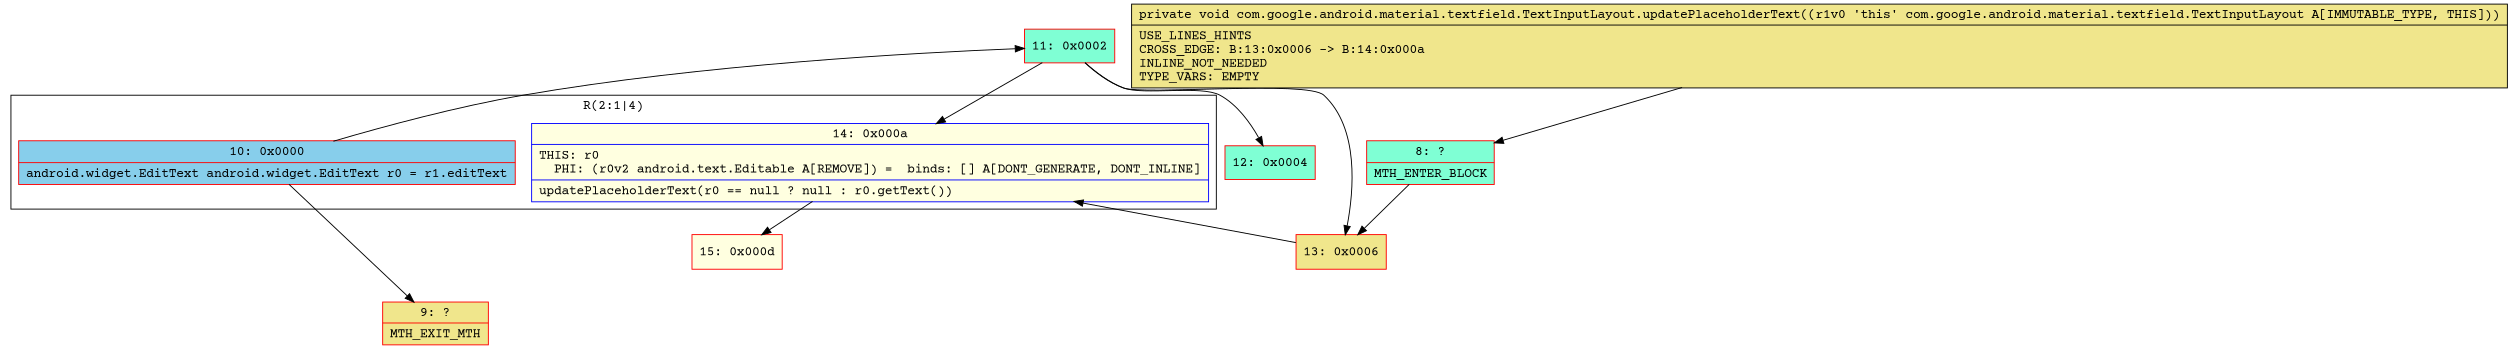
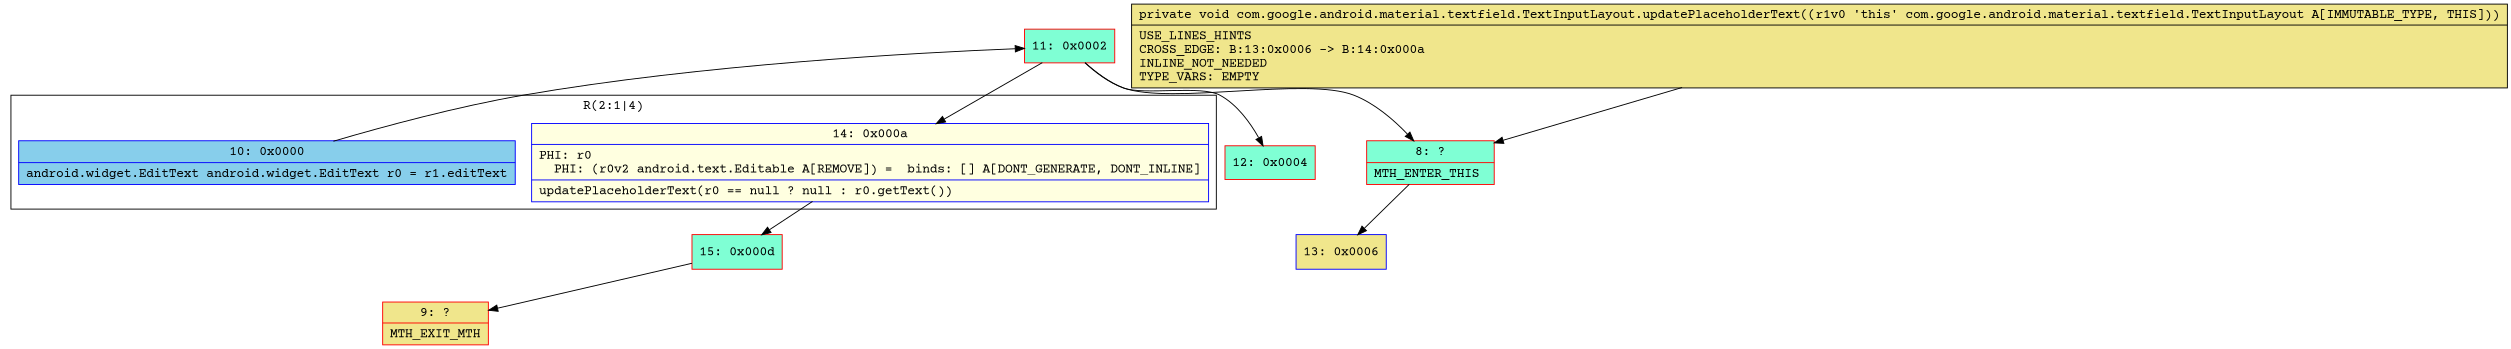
edge "11: 0x0002" -> "13: 0x0006": now "11: 0x0002" -> "8: ?"
node "14: 0x000a": text "THIS: r0" -> "PHI: r0"
node "10: 0x0000": color red -> blue
node "8: ?": text "MTH_ENTER_BLOCK" -> "MTH_ENTER_THIS"
edge "13: 0x0006" -> "14: 0x000a": removed
edge "10: 0x0000" -> "9: ?": now "15: 0x000d" -> "9: ?"
node "15: 0x000d": fillcolor lightyellow -> aquamarine
node "13: 0x0006": color red -> blue
